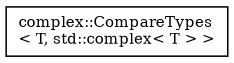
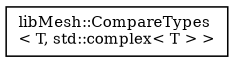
node "complex::CompareTypes < T, std::complex< T > >": label "complex::CompareTypes < T, std::complex< T > >" -> "libMesh::CompareTypes < T, std::complex< T > >"
